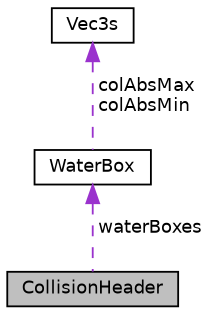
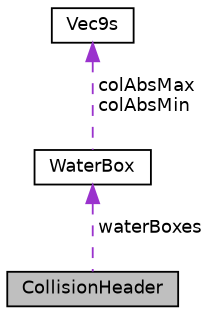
node "Vec3s": label "Vec3s" -> "Vec9s"
